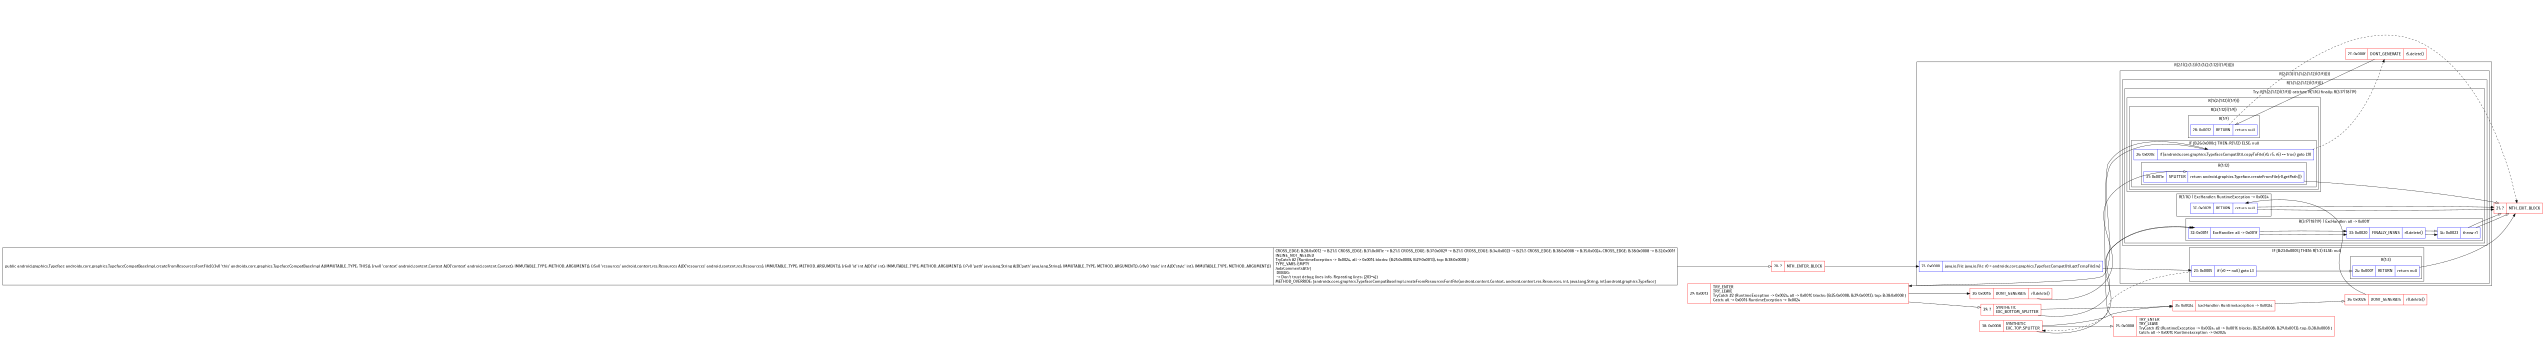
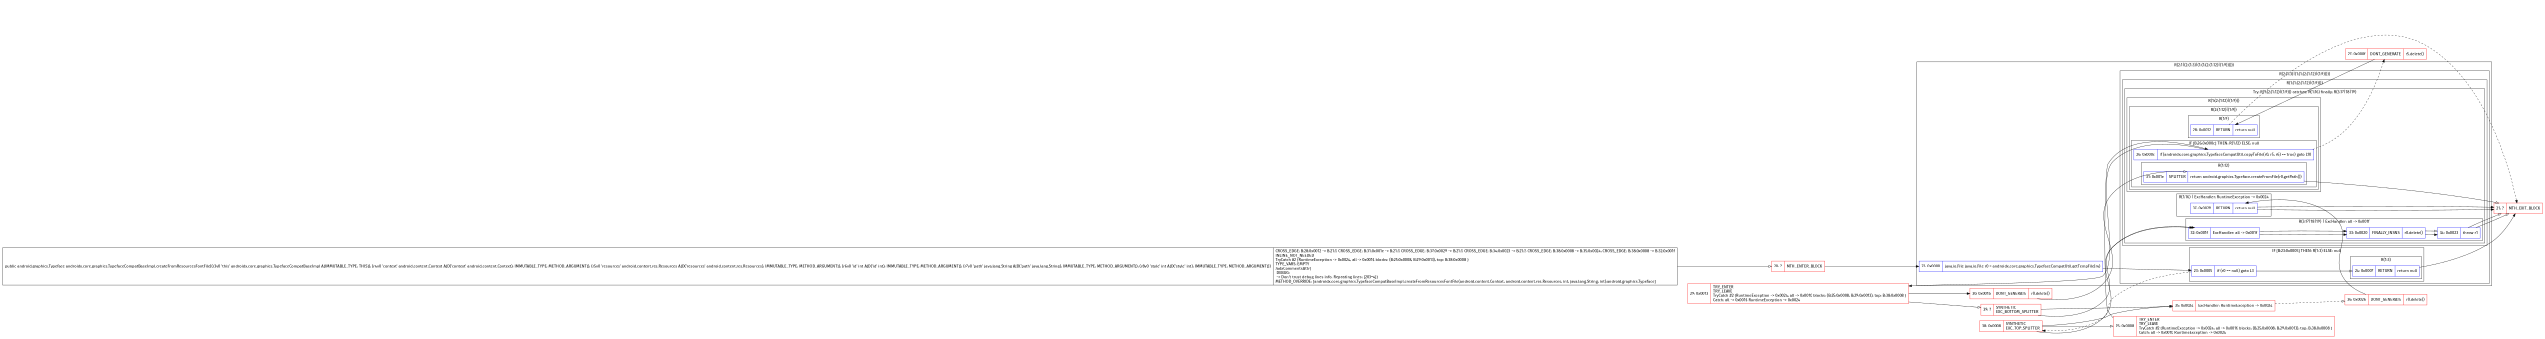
edge "27: 0x000f" -> "28: 0x0012": arrowhead onormal -> normal
edge "35: 0x0024" -> "36: 0x0026": style solid -> dashed
